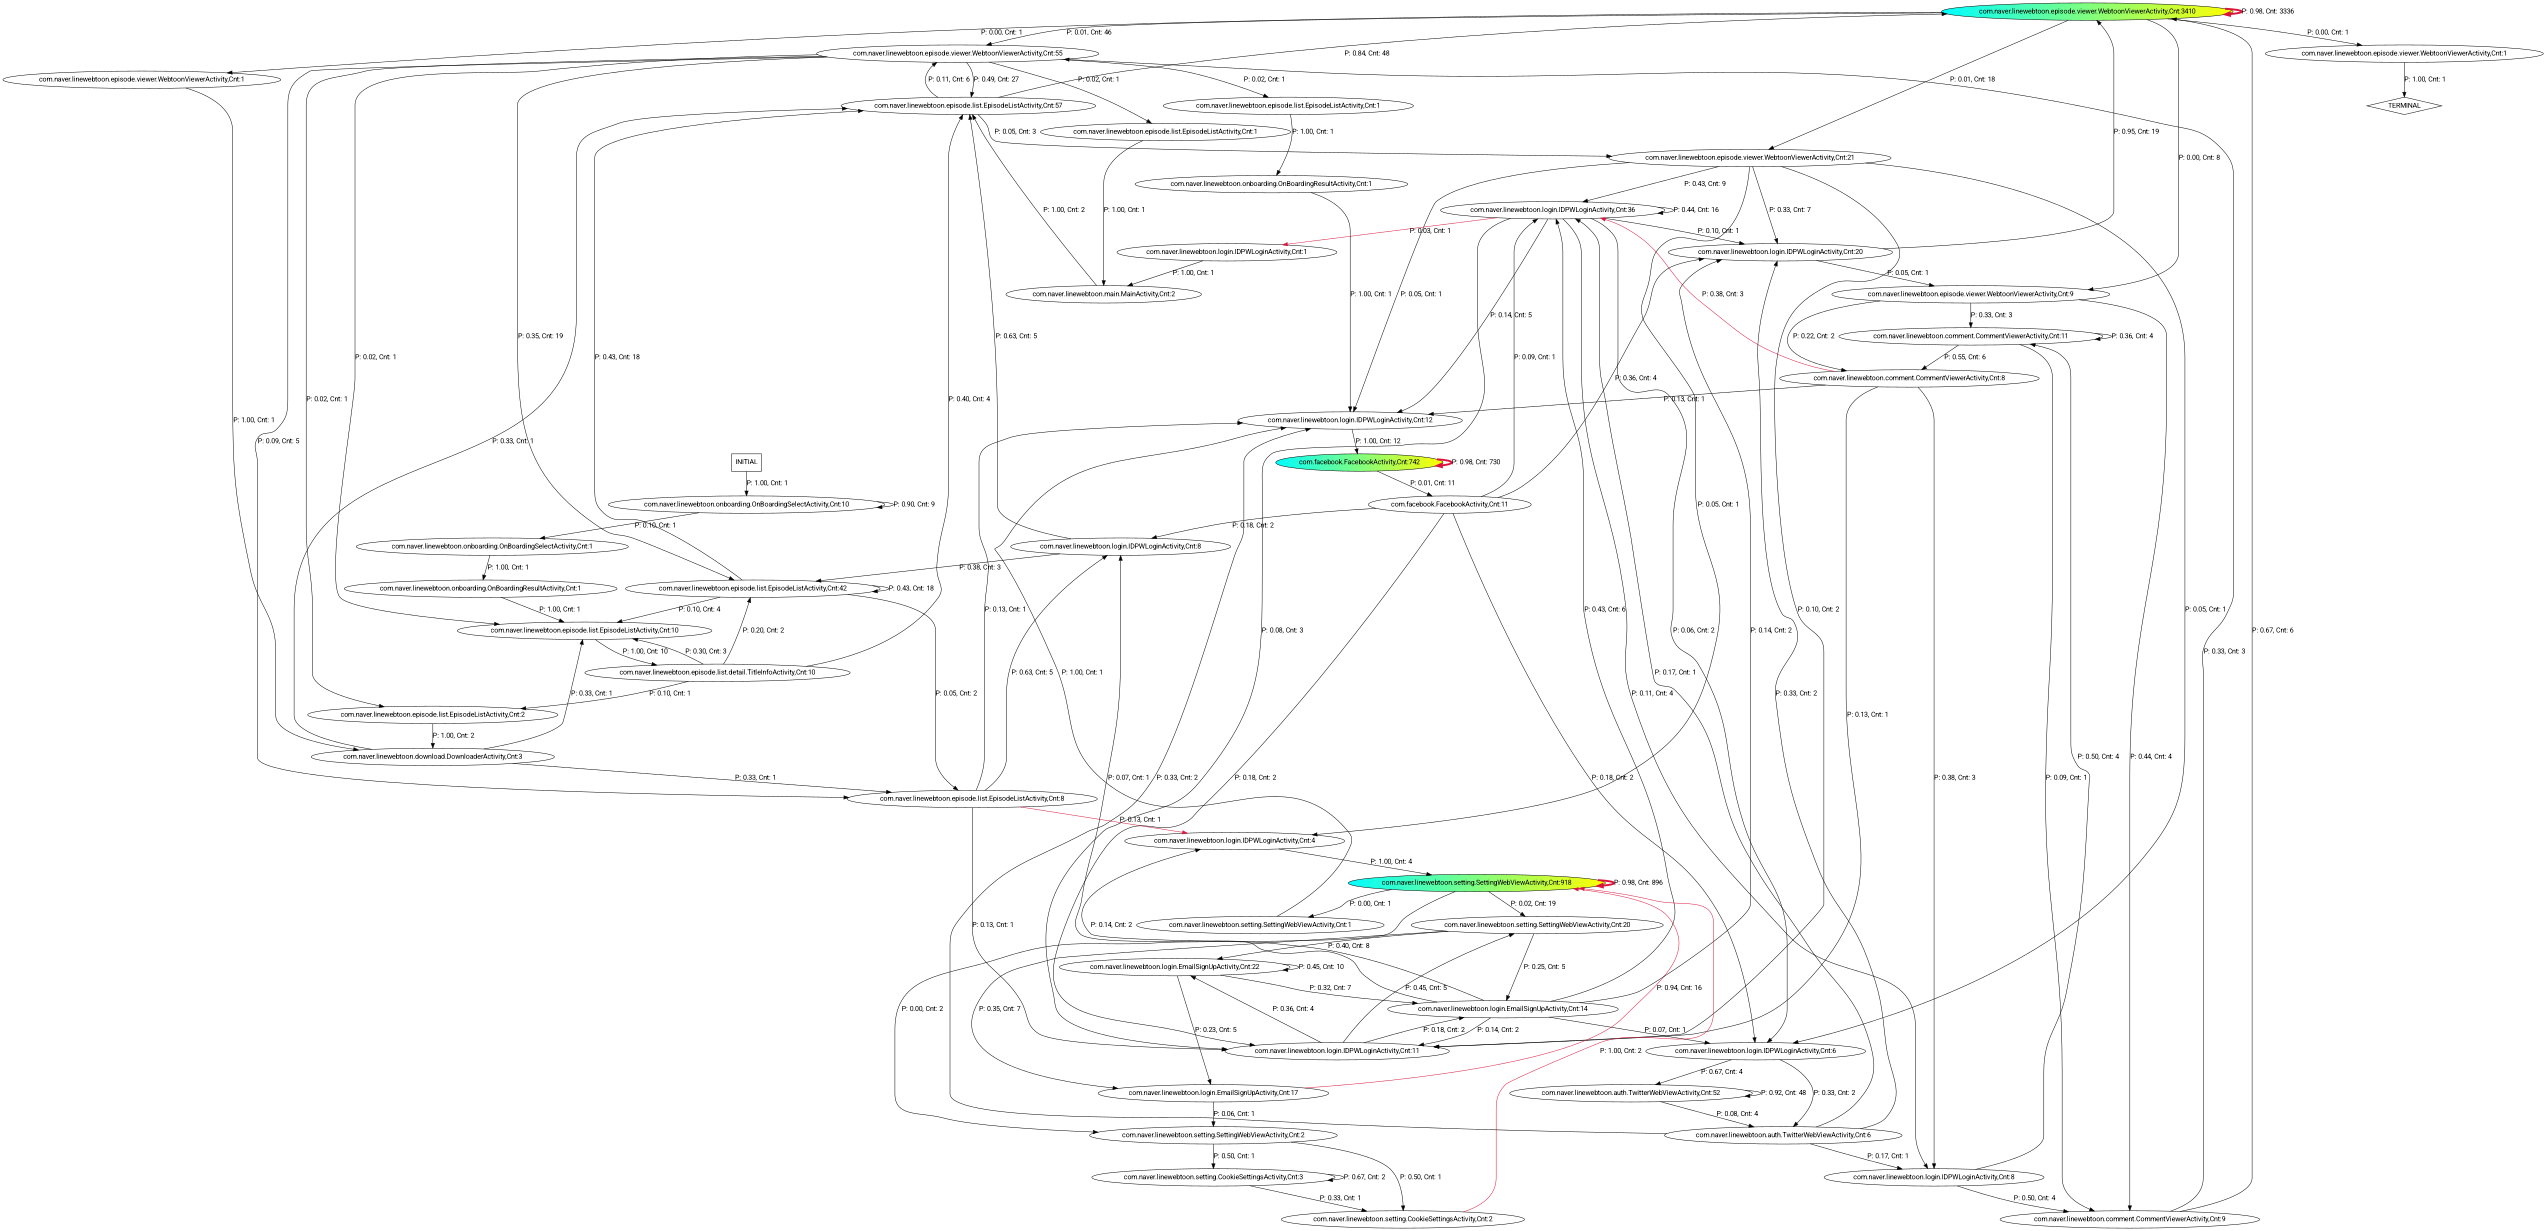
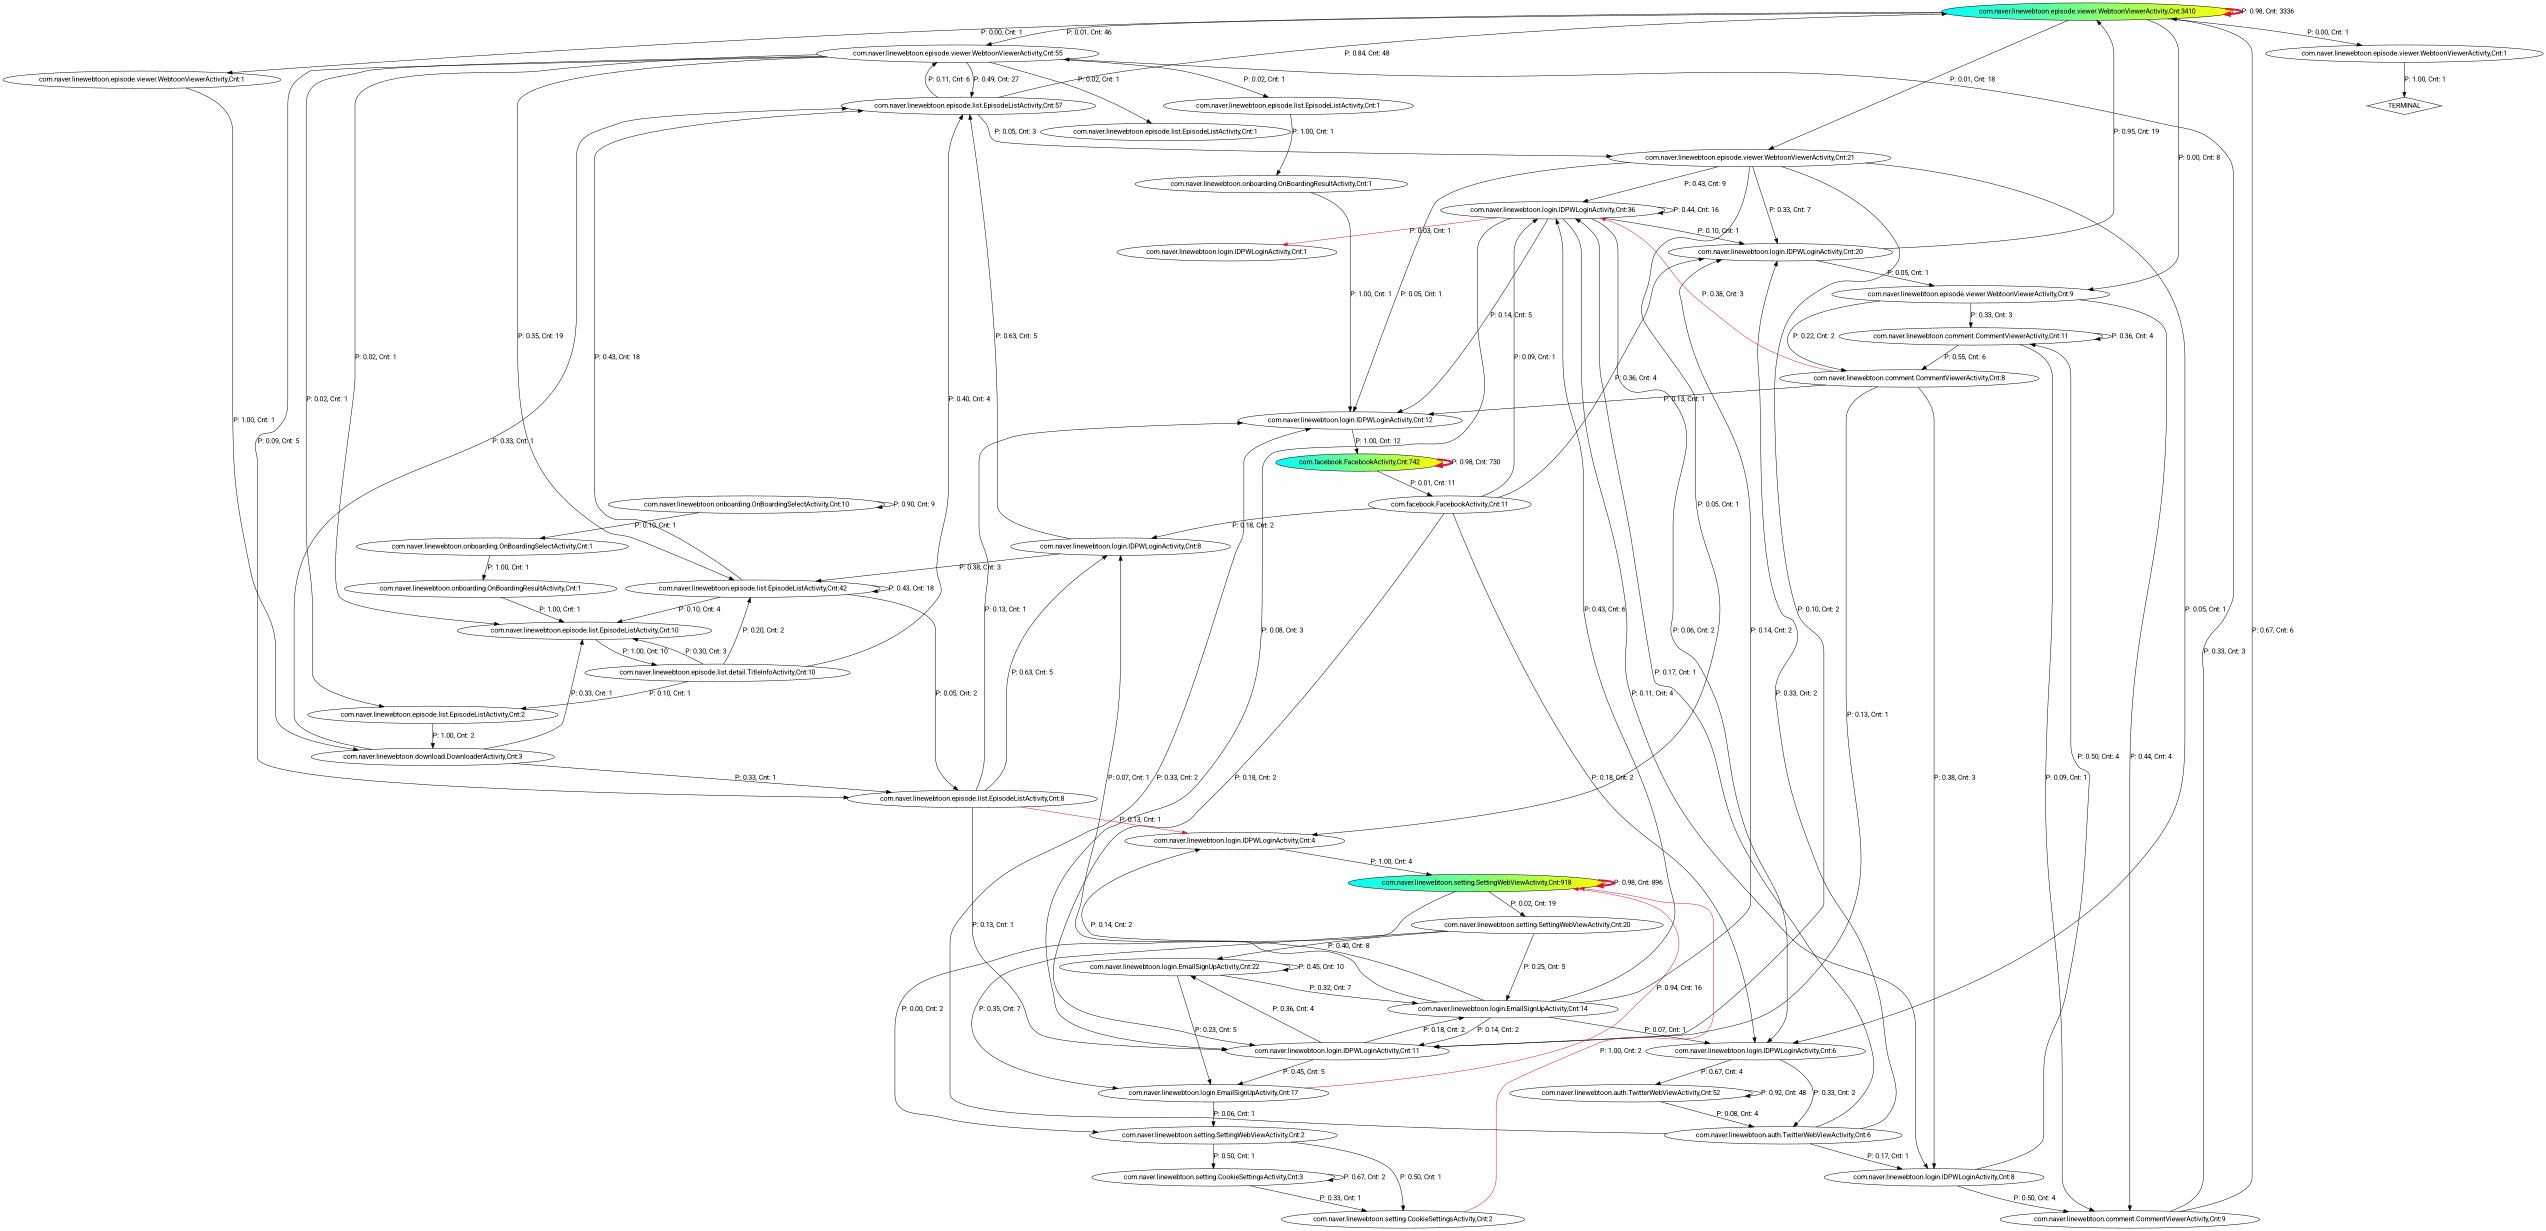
node "com.naver.linewebtoon.main.MainActivity,Cnt:2": removed
node "INITIAL": removed
node "com.naver.linewebtoon.setting.SettingWebViewActivity,Cnt:1": removed
edge "com.naver.linewebtoon.login.IDPWLoginActivity,Cnt:11" -> "com.naver.linewebtoon.setting.SettingWebViewActivity,Cnt:20": now "com.naver.linewebtoon.login.IDPWLoginActivity,Cnt:11" -> "com.naver.linewebtoon.login.EmailSignUpActivity,Cnt:17"
